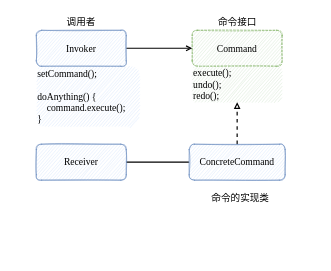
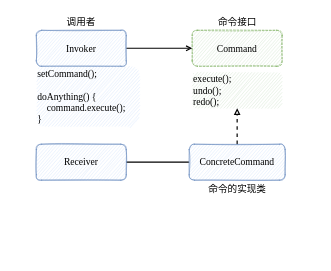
node "execute(); undo(); redo();": moved (237, 84) -> (237, 90)
node "命令的实现类": moved (240, 198) -> (237, 189)
